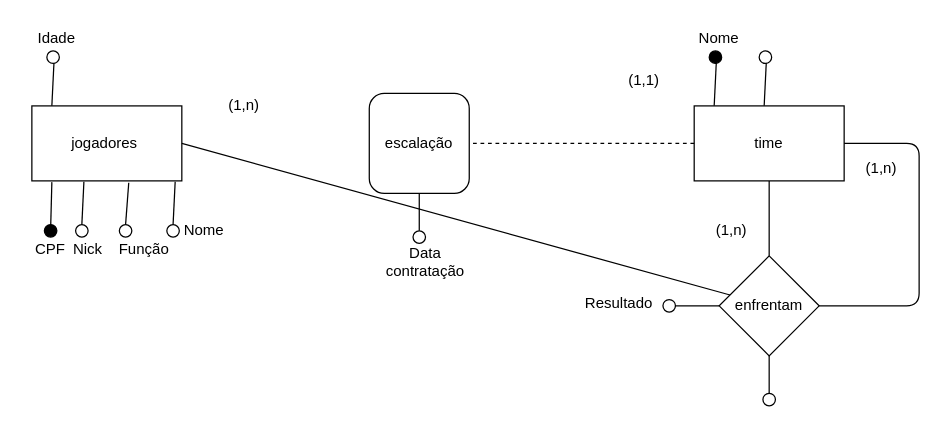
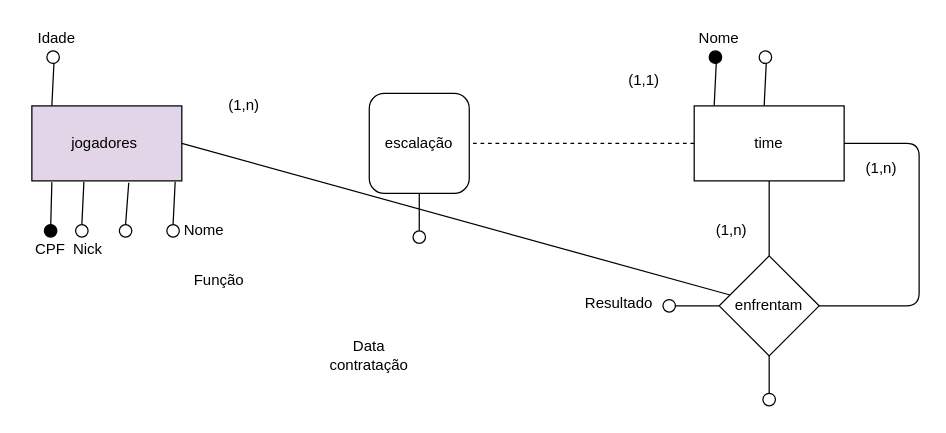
node "jogadores": fillcolor #ffffff -> #e1d5e7
node "Função": moved (144, 249) -> (219, 281)
node "Data contratação": moved (426, 262) -> (369, 356)
